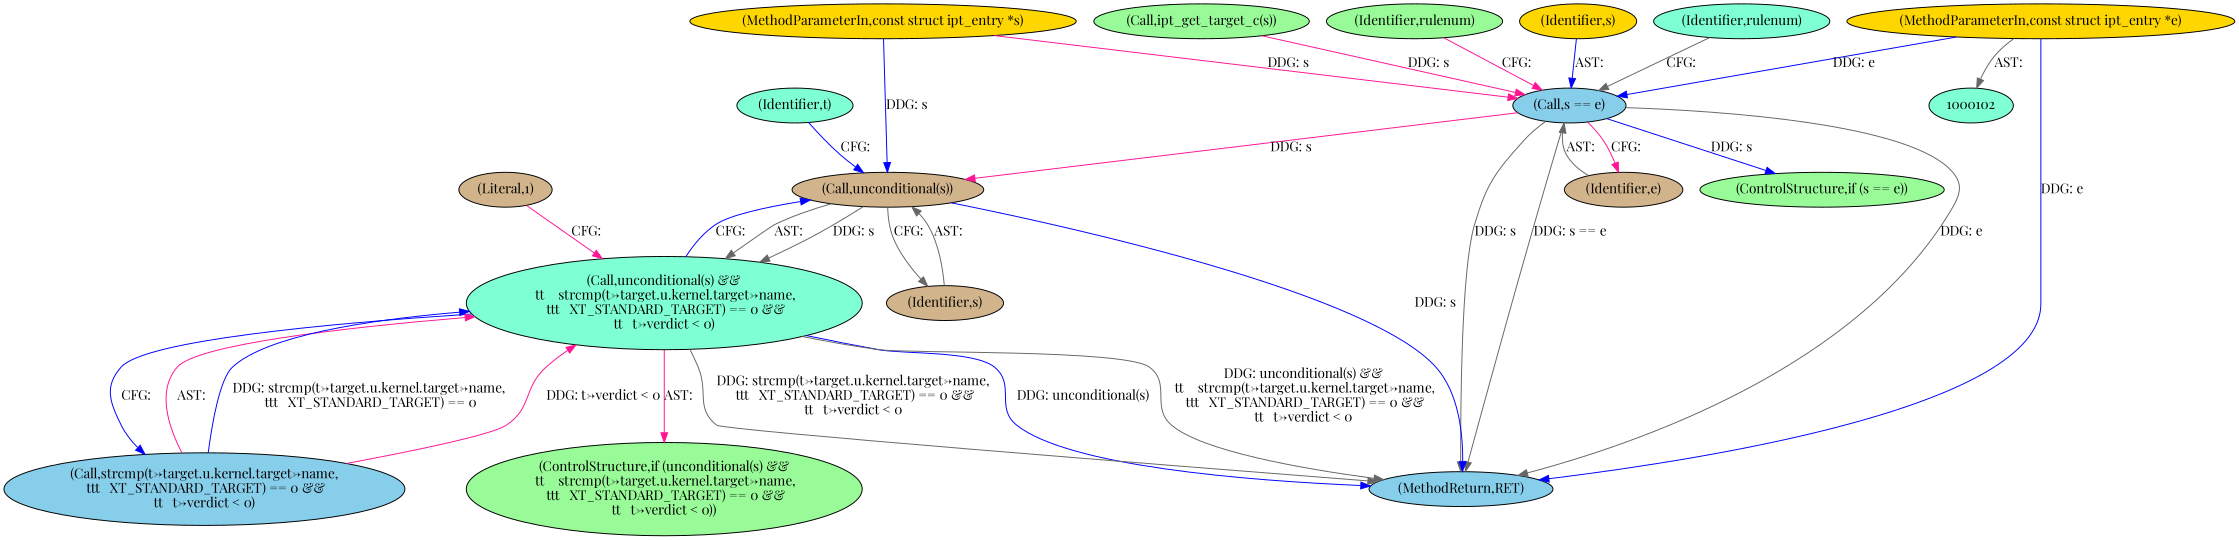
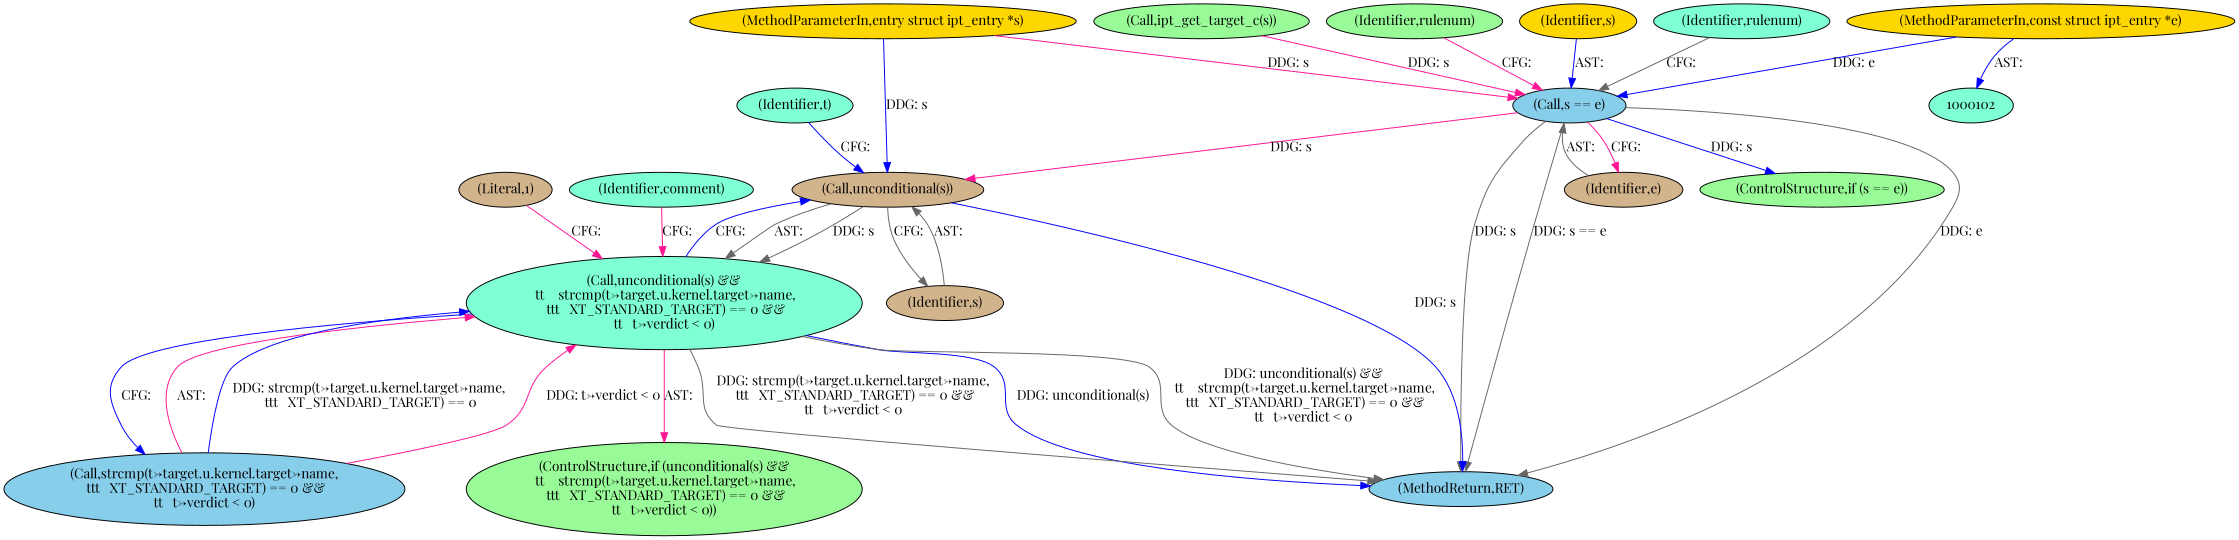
node "(MethodParameterIn,const struct ipt_entry *s)": label "(MethodParameterIn,const struct ipt_entry *s)" -> "(MethodParameterIn,entry struct ipt_entry *s)"
edge "(MethodParameterIn,const struct ipt_entry *e)" -> "1000102": color gray40 -> blue
node "(Identifier,comment)": added
edge "(MethodParameterIn,const struct ipt_entry *e)" -> "(MethodReturn,RET)": removed, label "DDG: e"
